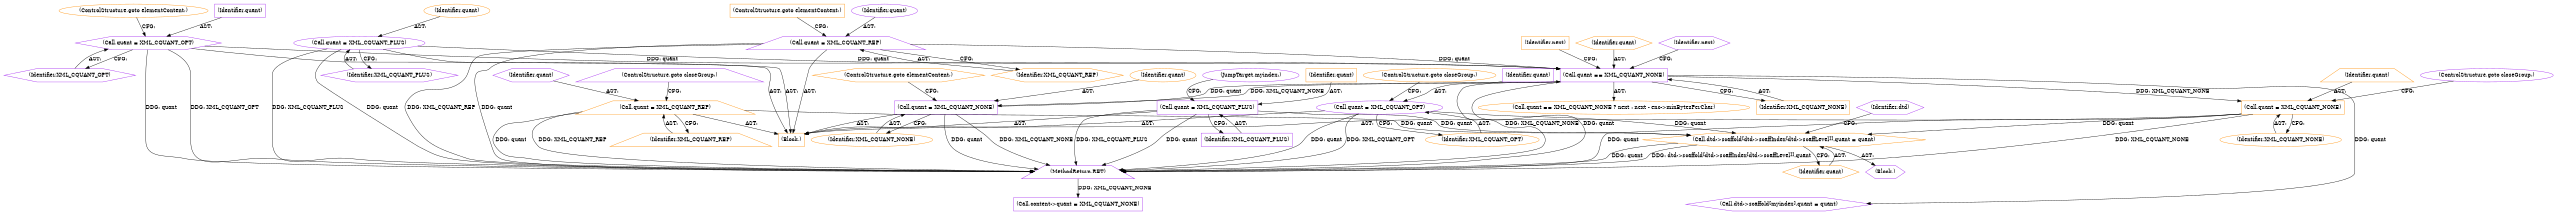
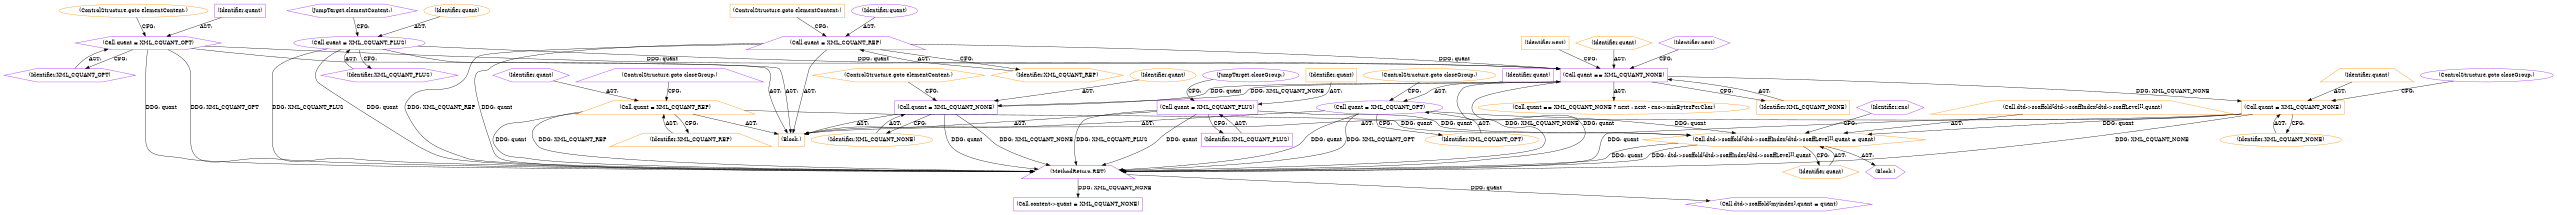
node "(JumpTarget,elementContent:)": added
node "(JumpTarget,myindex:)": label "(JumpTarget,myindex:)" -> "(JumpTarget,closeGroup:)"
edge "(Call,quant == XML_CQUANT_NONE)" -> "(Call,dtd->scaffold[myindex].quant = quant)": now "(MethodReturn,RET)" -> "(Call,dtd->scaffold[myindex].quant = quant)"
node "(Identifier,dtd)": label "(Identifier,dtd)" -> "(Identifier,enc)"
node "(Call,dtd->scaffold[dtd->scaffIndex[dtd->scaffLevel]].quant)": added
